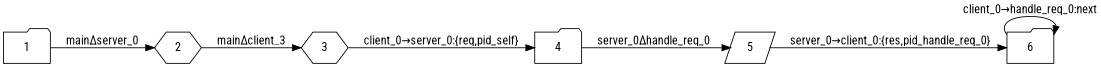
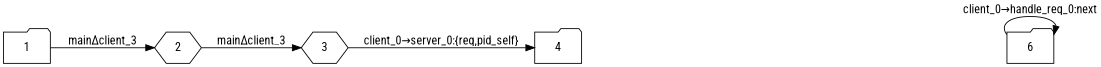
edge "1" -> "2": label "mainΔserver_0" -> "mainΔclient_3"
node "5": removed
